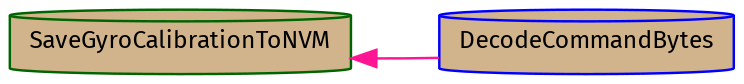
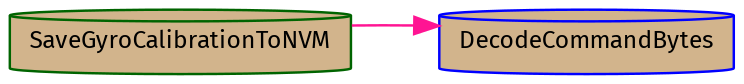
edge "DecodeCommandBytes" -> "SaveGyroCalibrationToNVM": reversed
